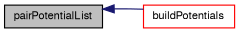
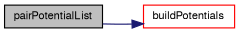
edge "buildPotentials" -> "pairPotentialList": reversed
